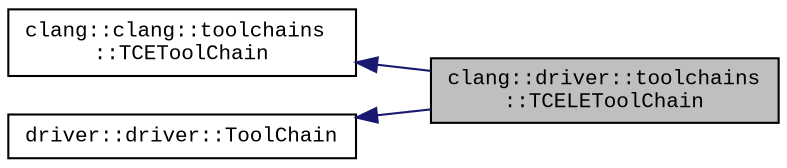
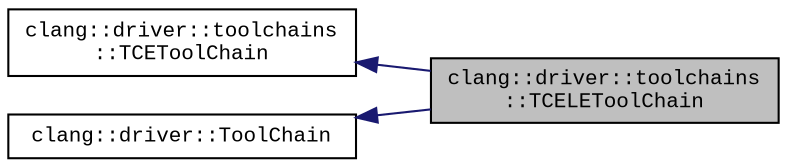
node "clang::clang::toolchains ::TCEToolChain": label "clang::clang::toolchains ::TCEToolChain" -> "clang::driver::toolchains ::TCEToolChain"
node "driver::driver::ToolChain": label "driver::driver::ToolChain" -> "clang::driver::ToolChain"
